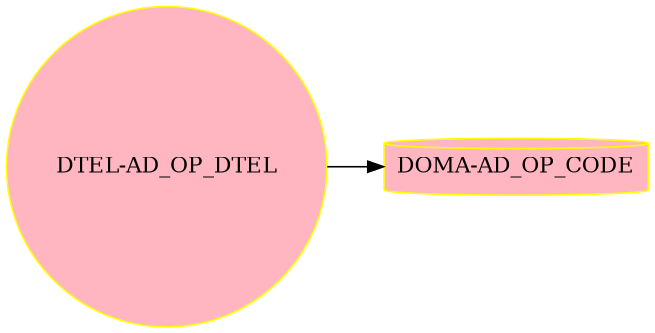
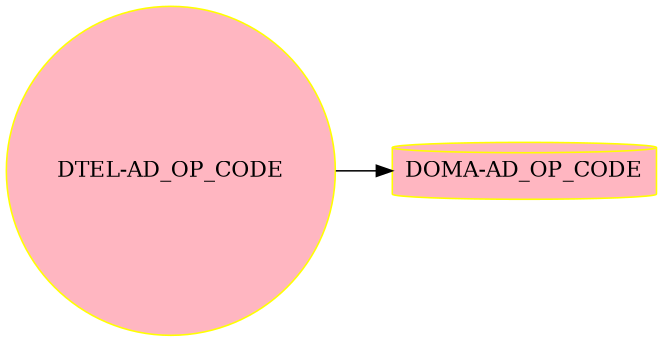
node "DTEL-AD_OP_DTEL": label "DTEL-AD_OP_DTEL" -> "DTEL-AD_OP_CODE"
